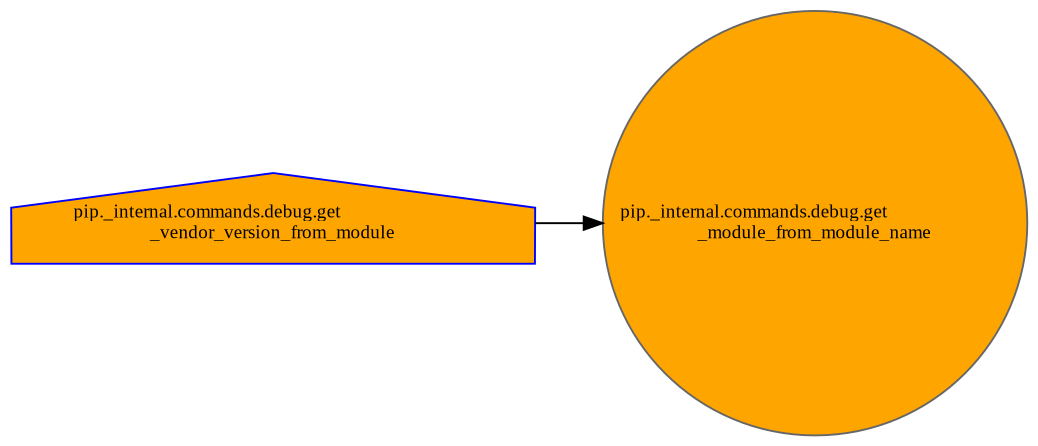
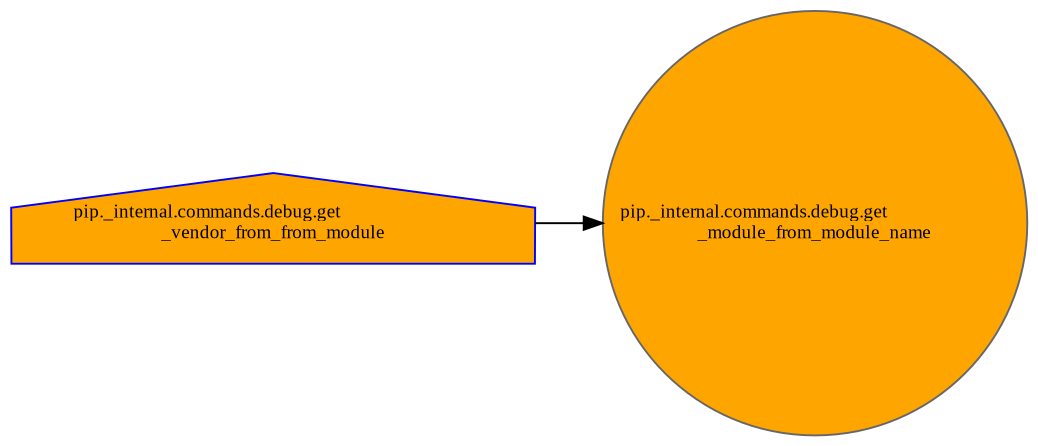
node "pip._internal.commands.debug.get _vendor_version_from_module": label "pip._internal.commands.debug.get _vendor_version_from_module" -> "pip._internal.commands.debug.get _vendor_from_from_module"
